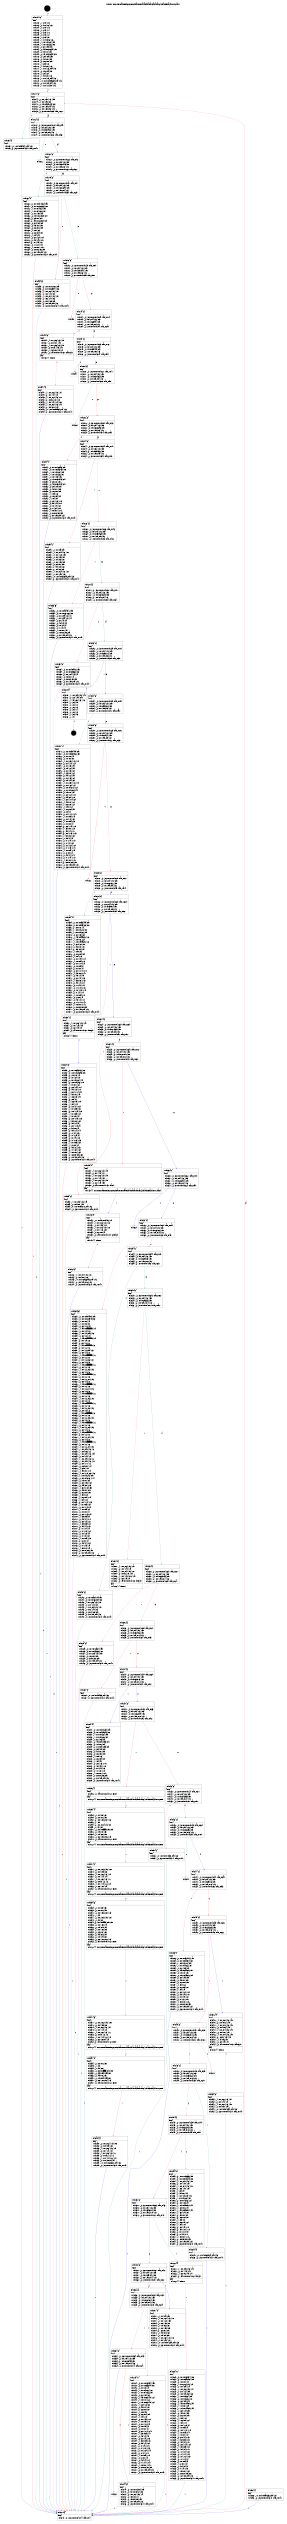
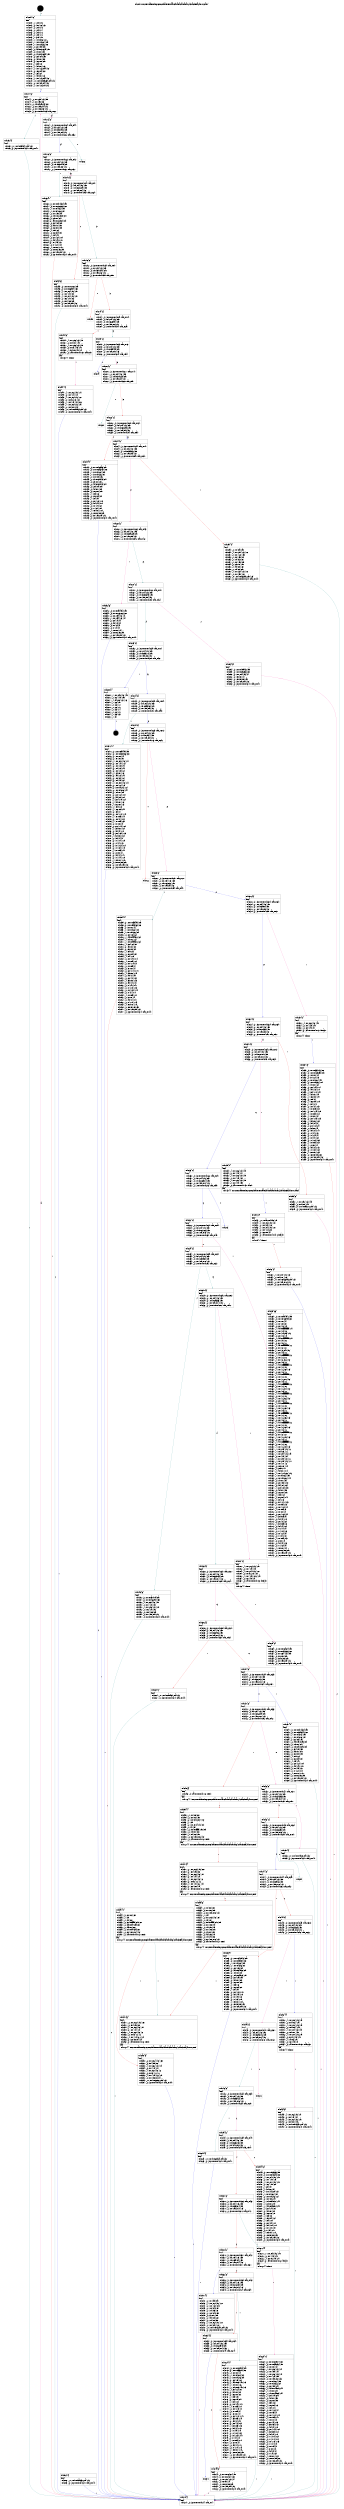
edge "0x402a71 [35]" -> "0x402a94 [40]": reversed
